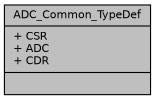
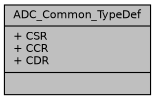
node "ADC_Common_TypeDef": text "+ ADC" -> "+ CCR"
